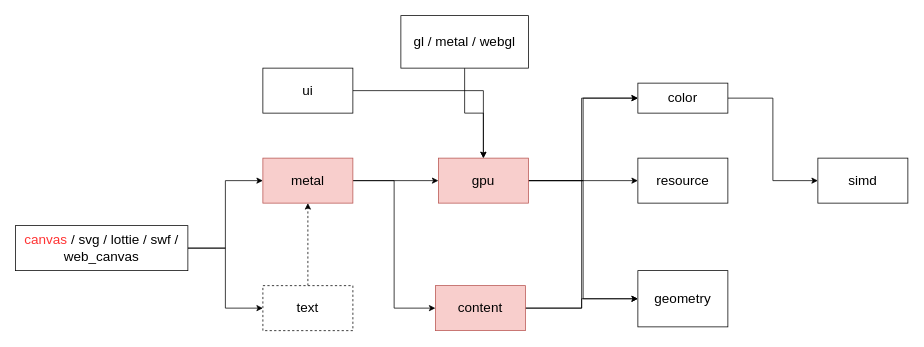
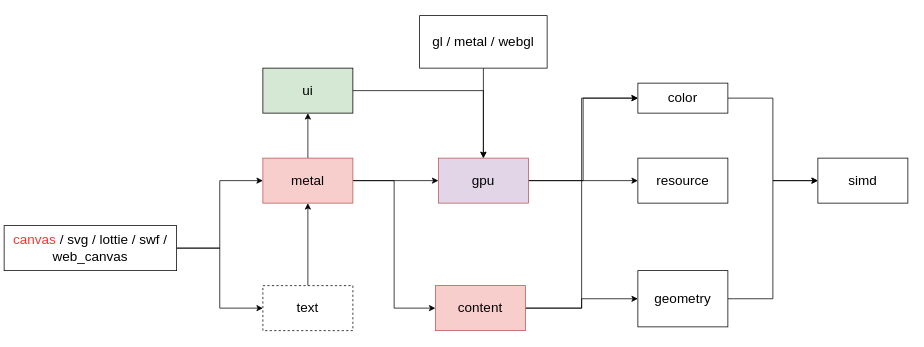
node "gl / metal / webgl": moved (465, 42) -> (483, 42)
node "ui": fillcolor #ffffff -> #d5e8d4
edge "metal" -> "ui": added
node "gpu": fillcolor #f8cecc -> #e1d5e7
edge "gpu" -> "geometry": removed
edge "text" -> "metal": style dashed -> solid
node "canvas / svg / lottie / swf / web_canvas": moved (102, 248) -> (90, 248)
edge "geometry" -> "simd": added
